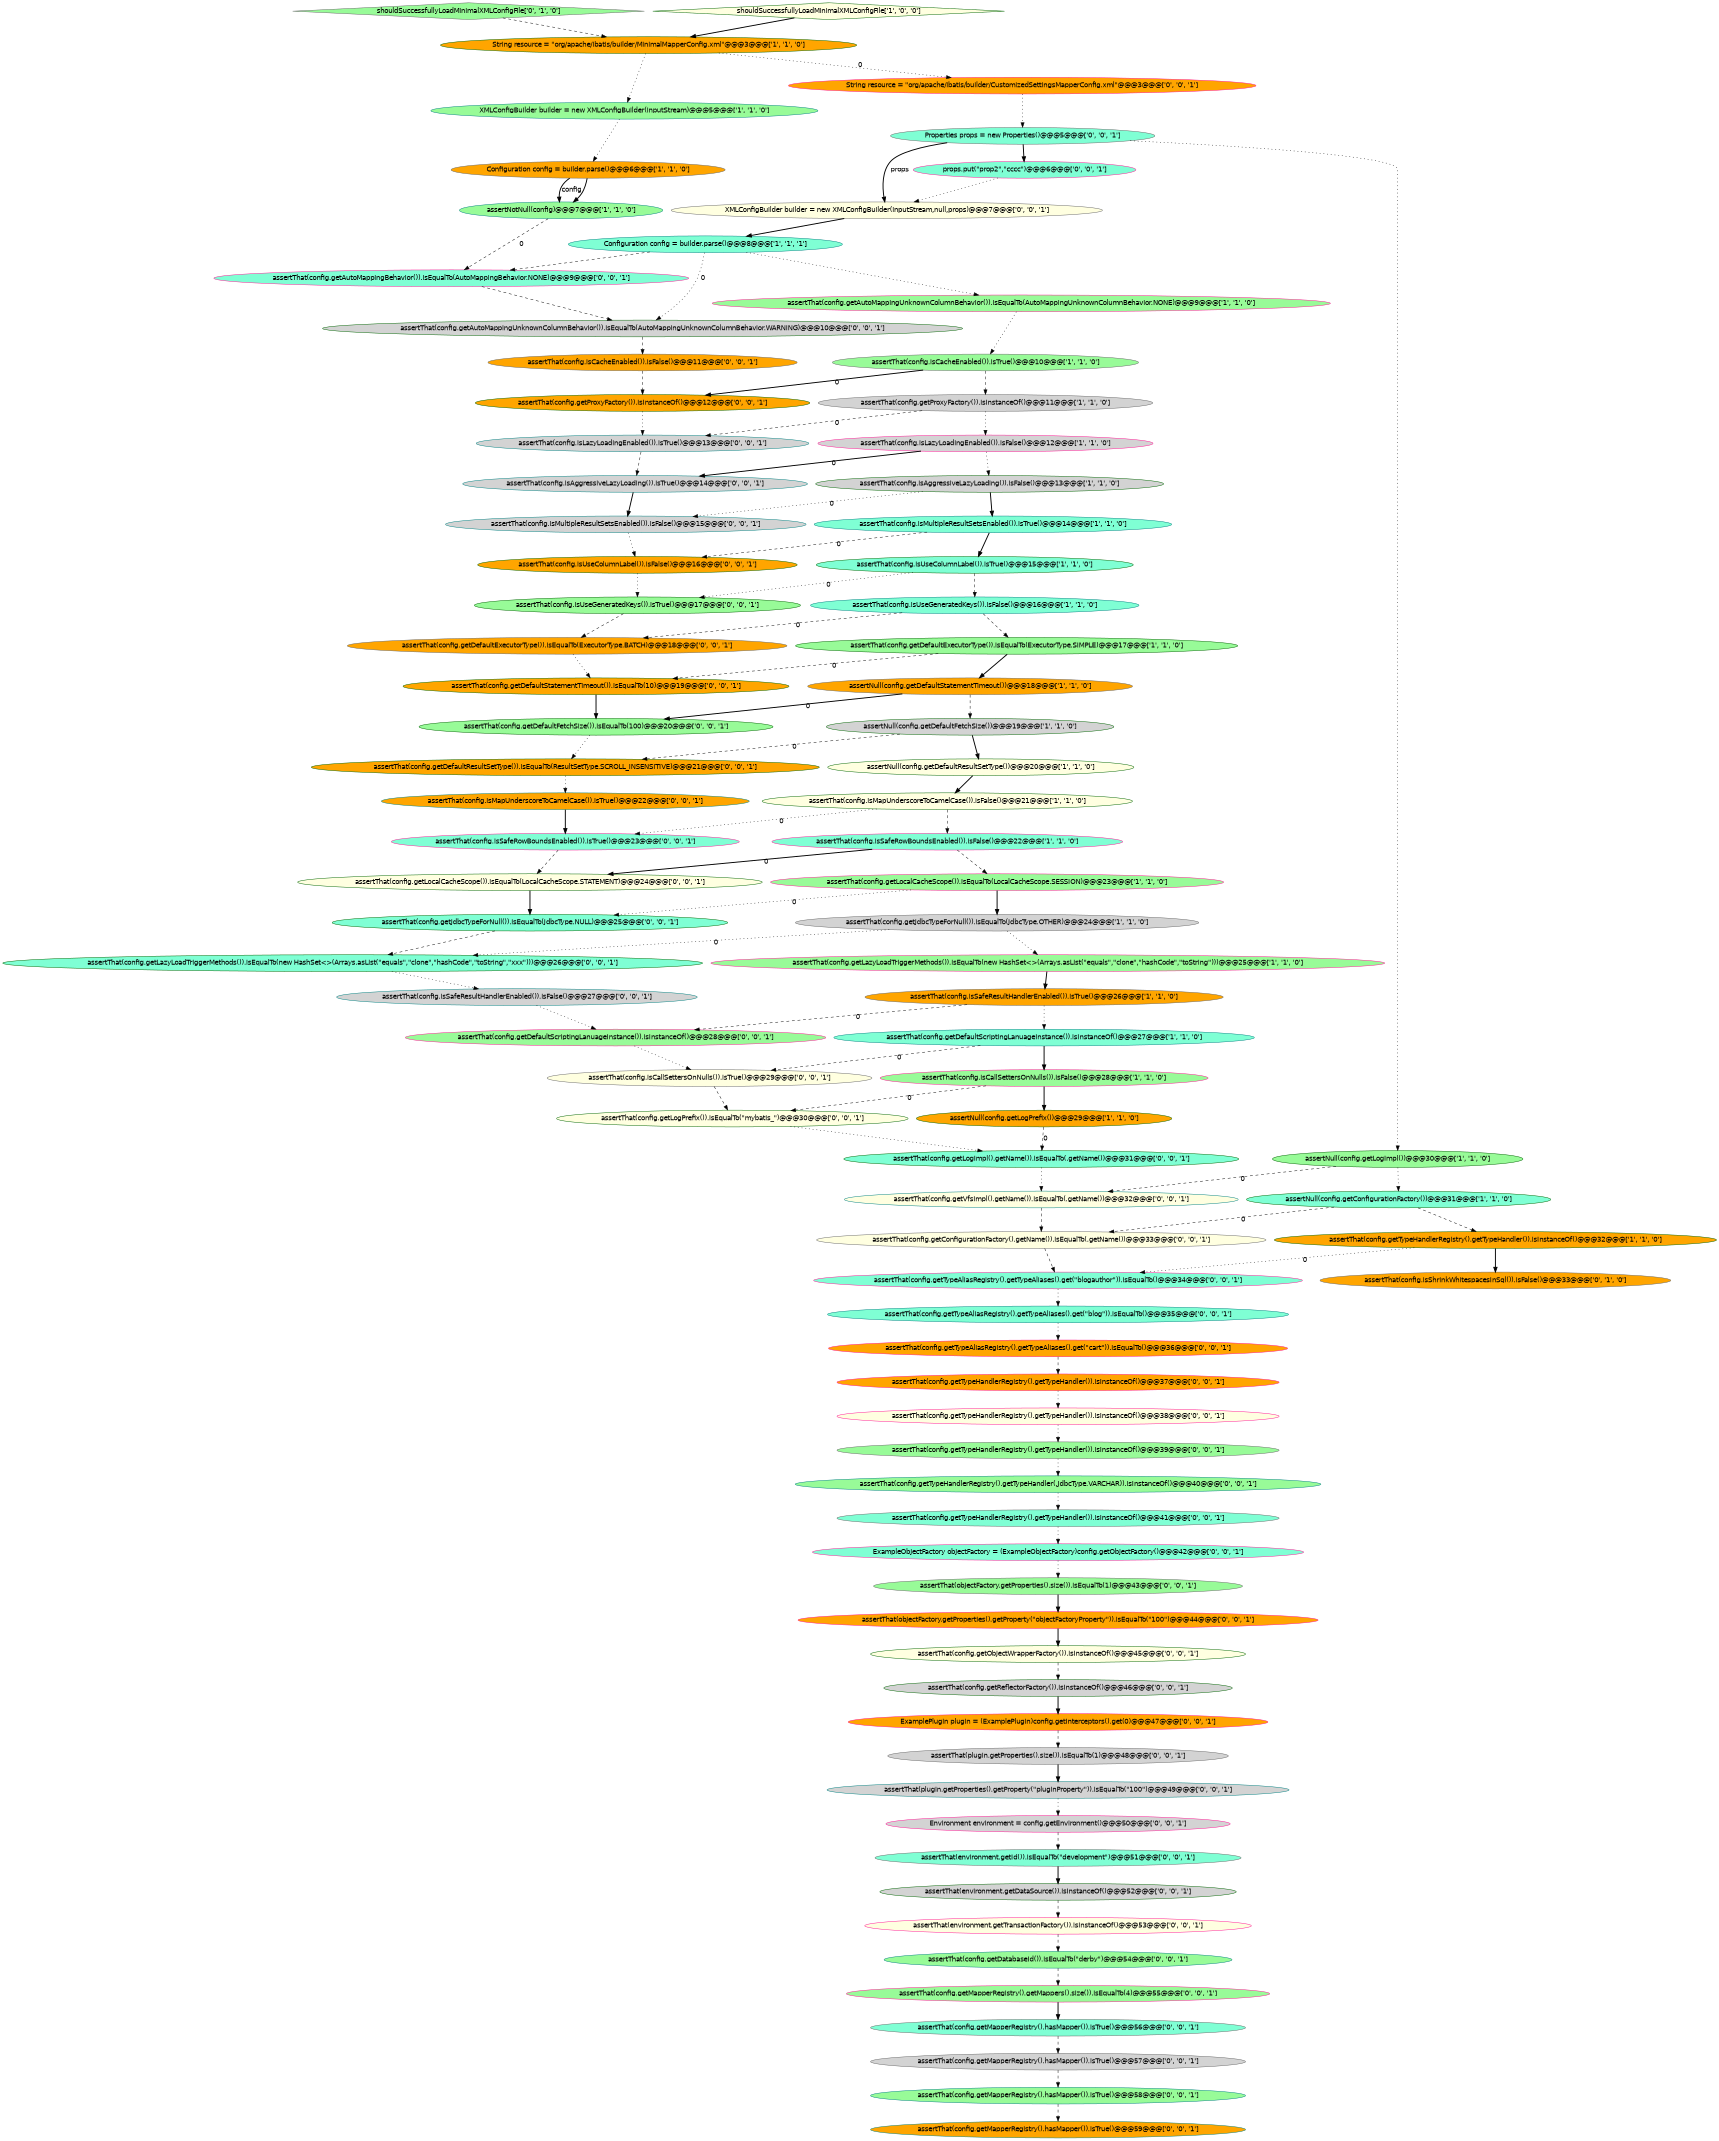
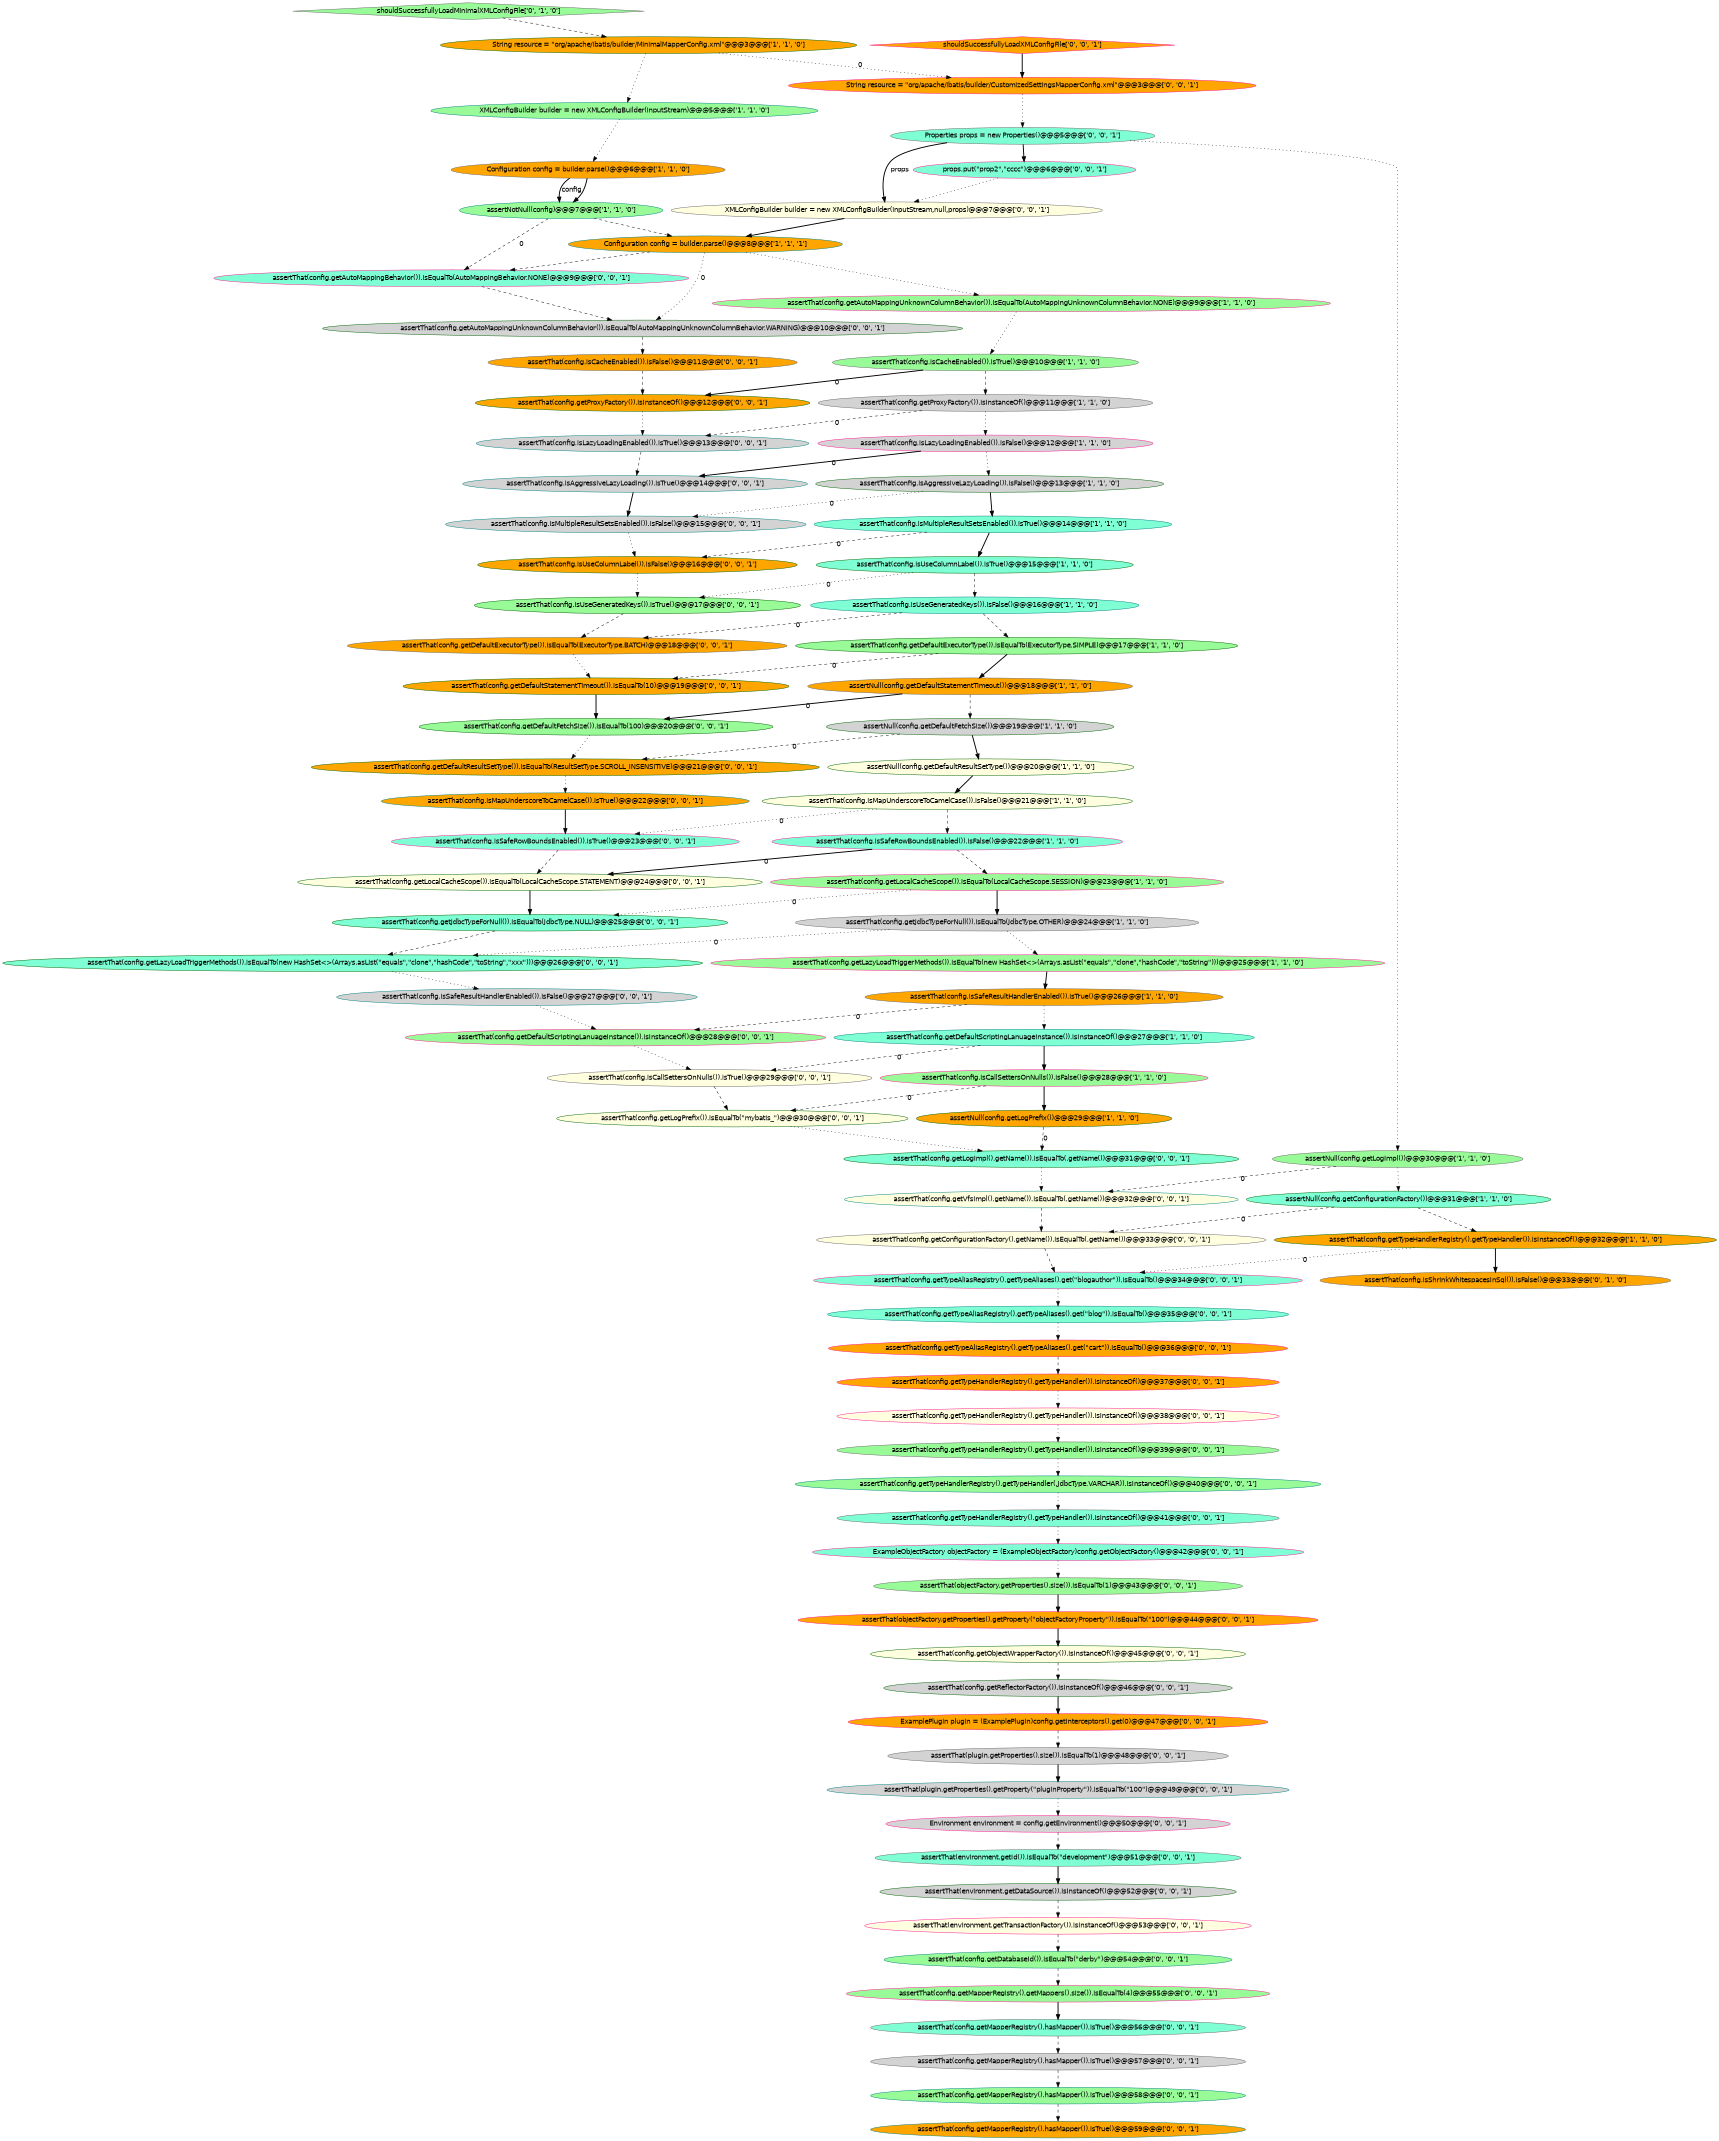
node "shouldSuccessfullyLoadMinimalXMLConfigFile['1', '0', '0']": removed
node "shouldSuccessfullyLoadXMLConfigFile['0', '0', '1']": added
edge "assertNotNull(config)@@@7@@@['1', '1', '0']" -> "Configuration config = builder.parse()@@@8@@@['1', '1', '1']": added
node "Configuration config = builder.parse()@@@8@@@['1', '1', '1']": fillcolor aquamarine -> orange
node "assertNull(config.getLogImpl())@@@30@@@['1', '1', '0']": color darkgreen -> gray40
